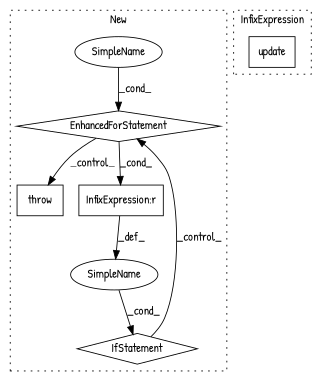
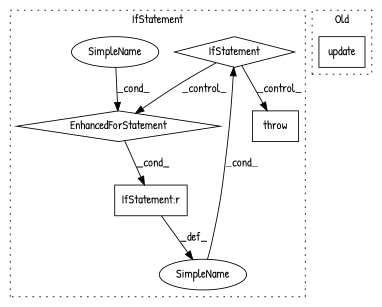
cluster "New": label "New" -> "IfStatement"
cluster "InfixExpression": label "InfixExpression" -> "Old"
edge "EnhancedForStatement" -> "throw": now "IfStatement" -> "throw"
node "InfixExpression:r": label "InfixExpression:r" -> "IfStatement:r"
